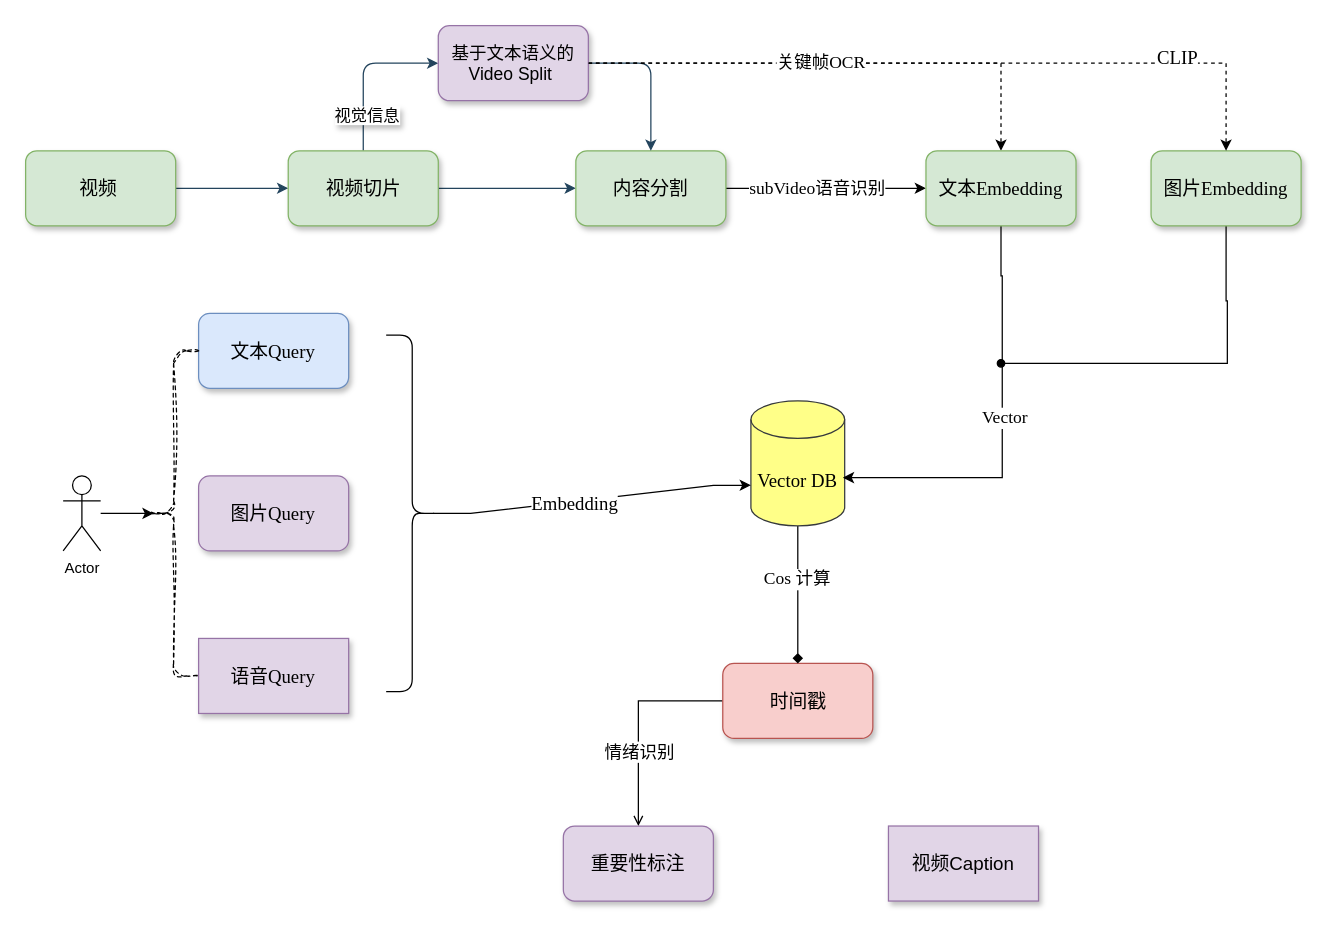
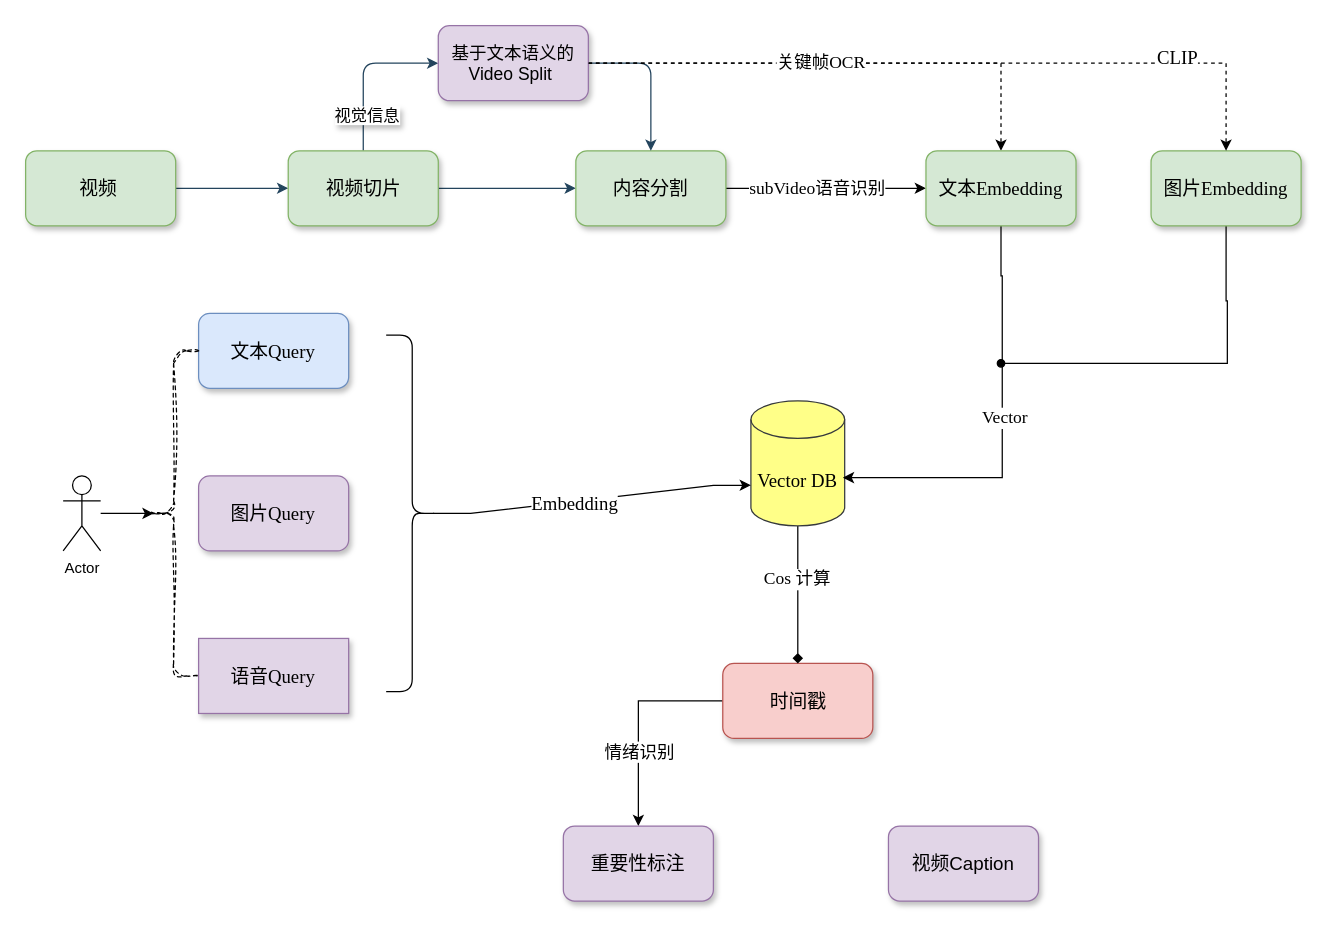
edge "时间戳" -> "重要性标注": arrowhead open -> classic
node "视频Caption": shape rectangle -> rounded rectangle
